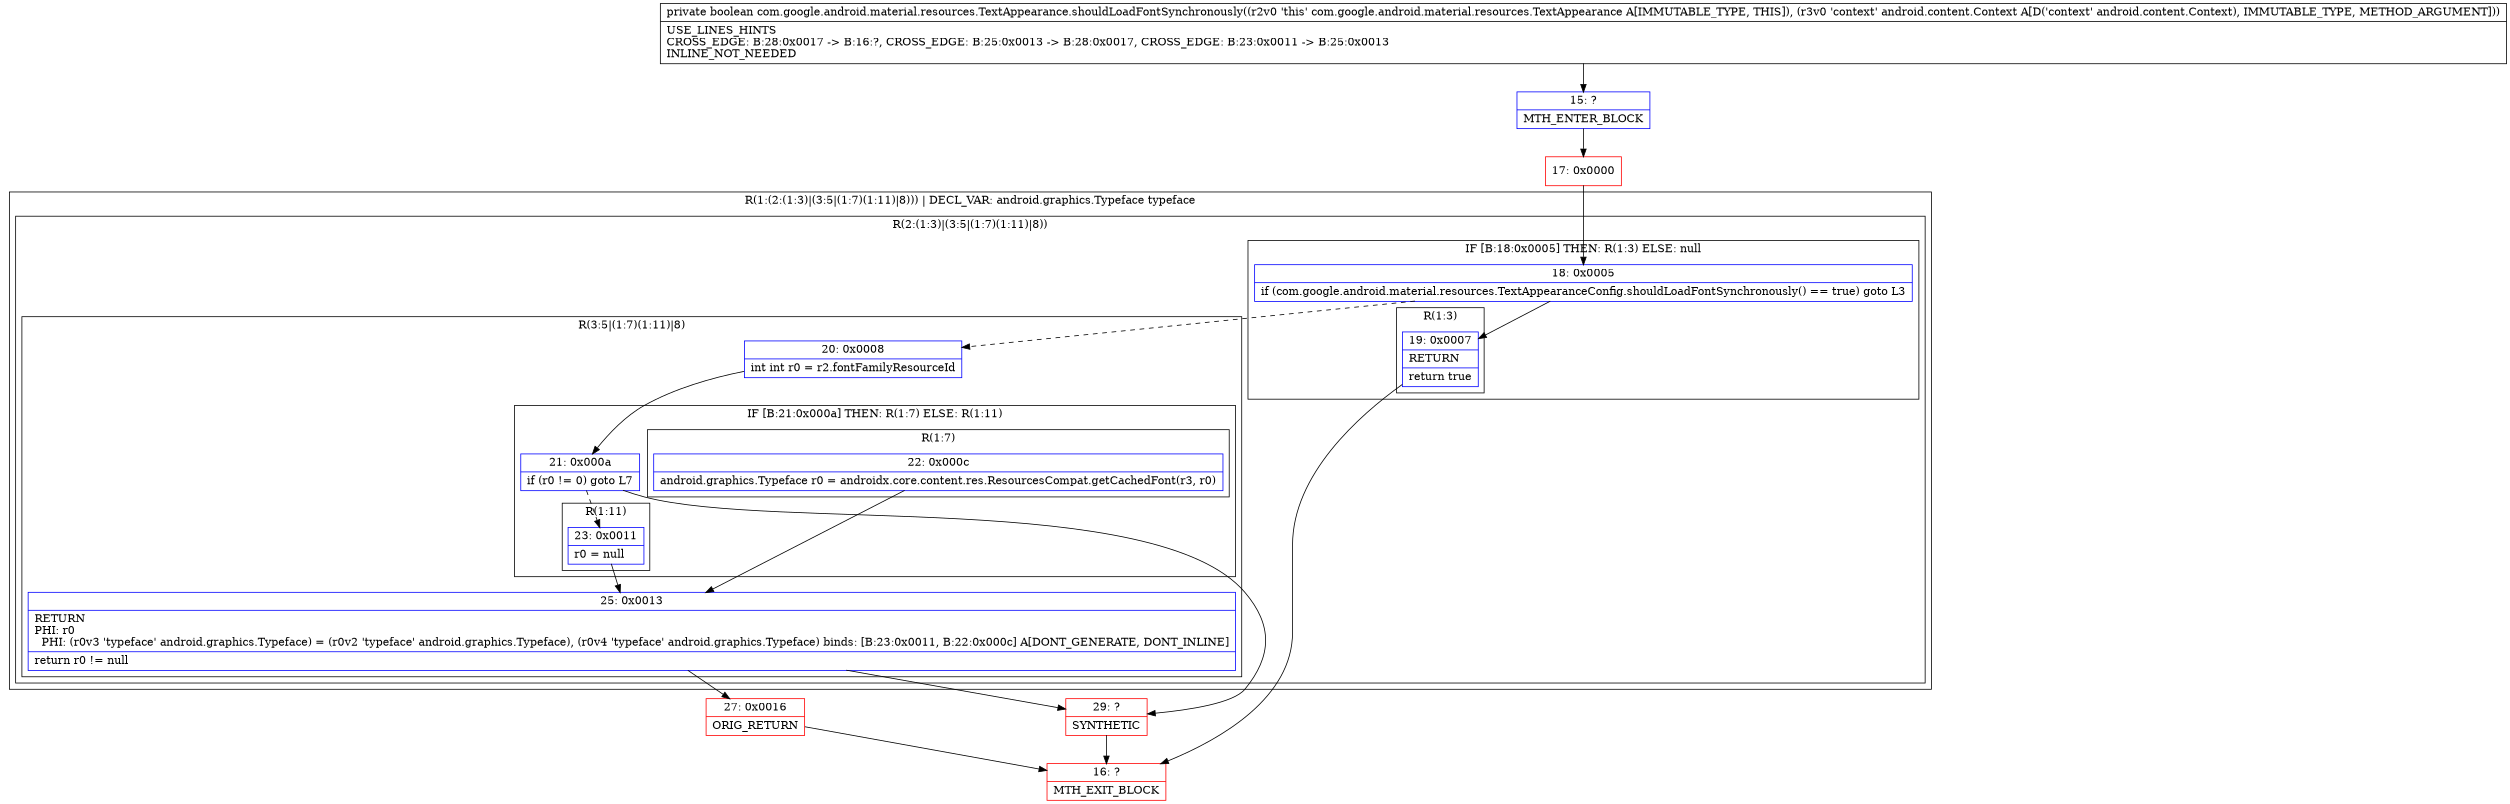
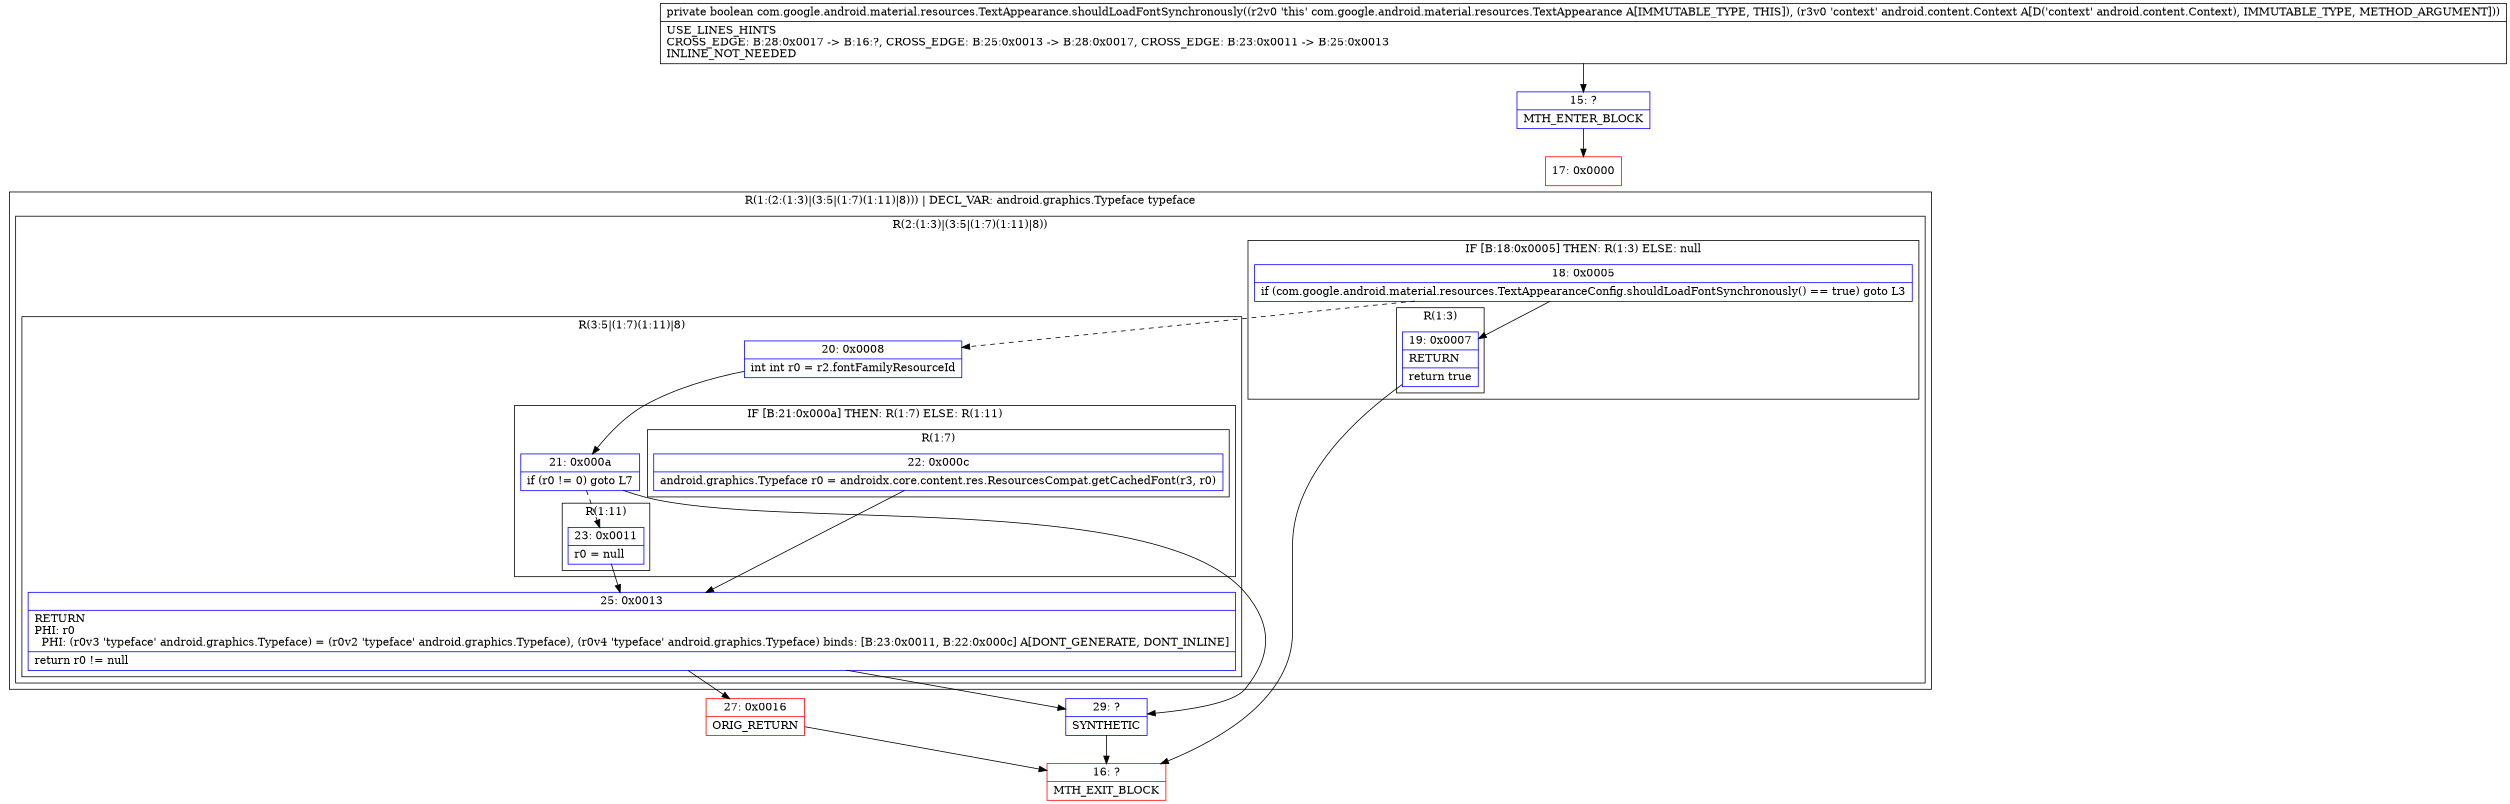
edge "17: 0x0000" -> "18: 0x0005": removed
node "29: ?": color red -> blue
